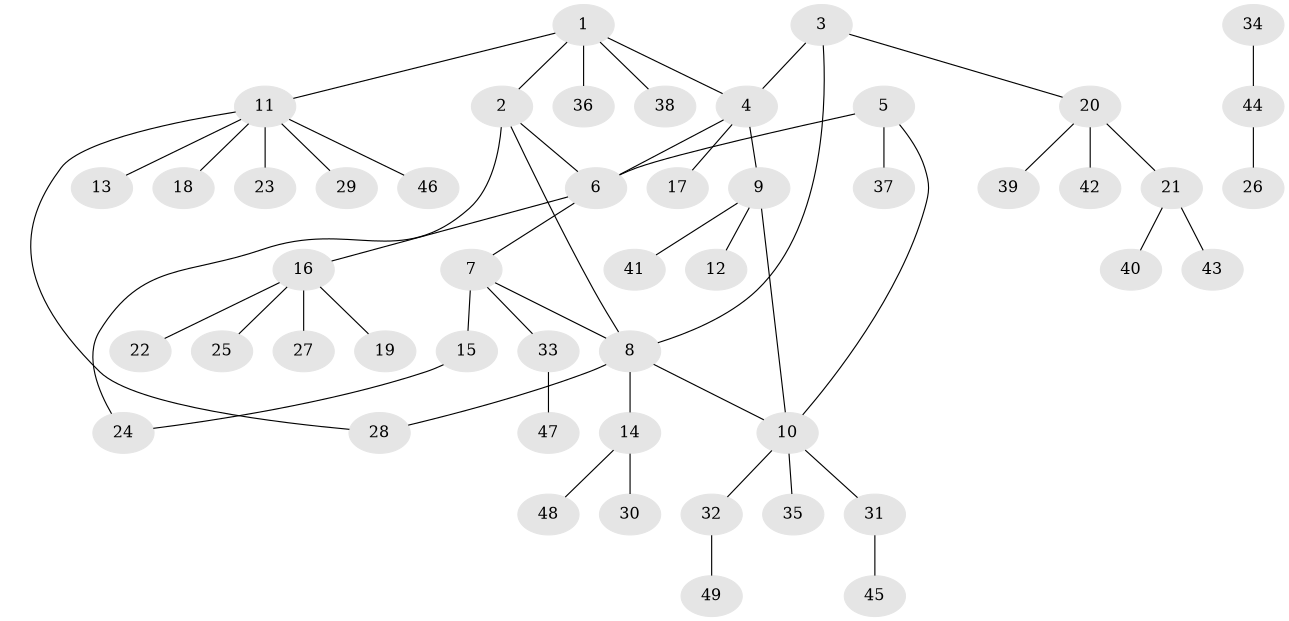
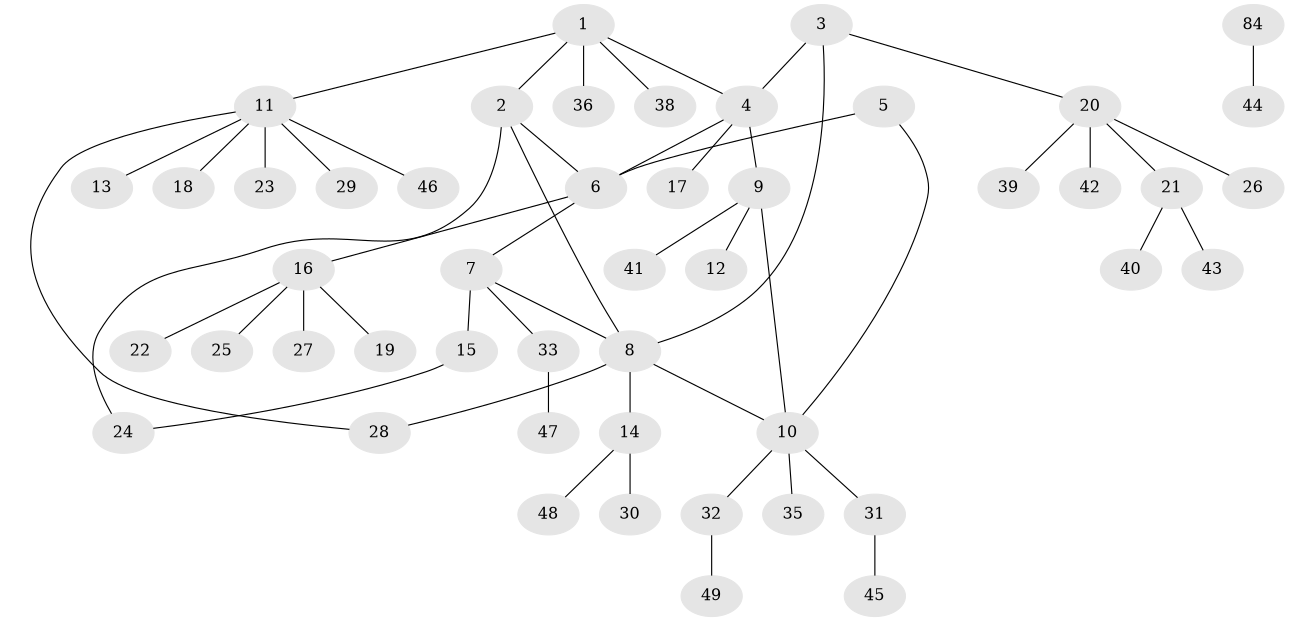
node "34": label "34" -> "84"
edge "44" -- "26": now "20" -- "26"
node "37": removed
